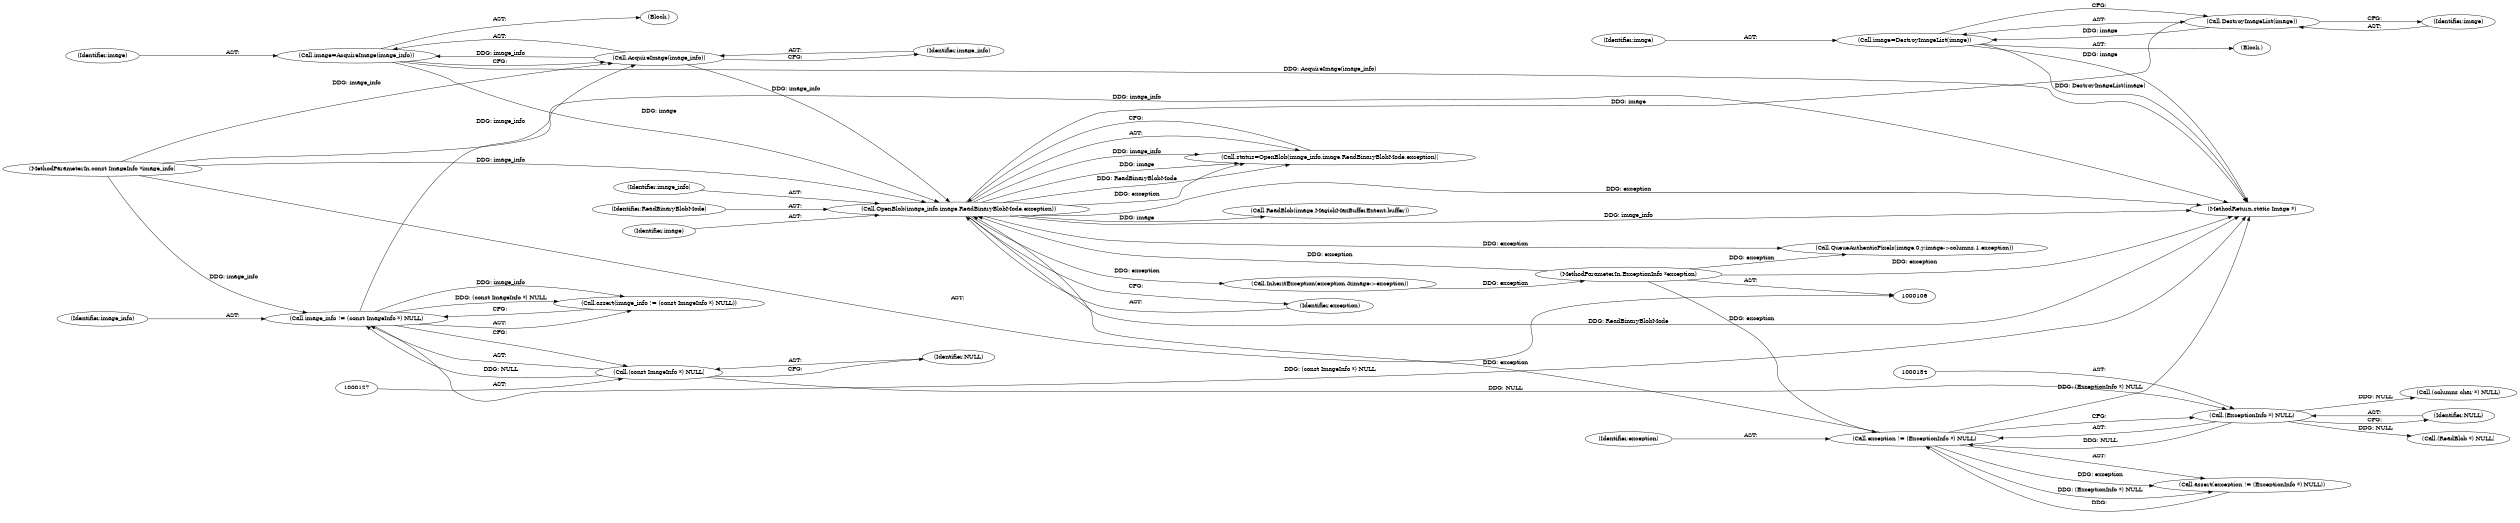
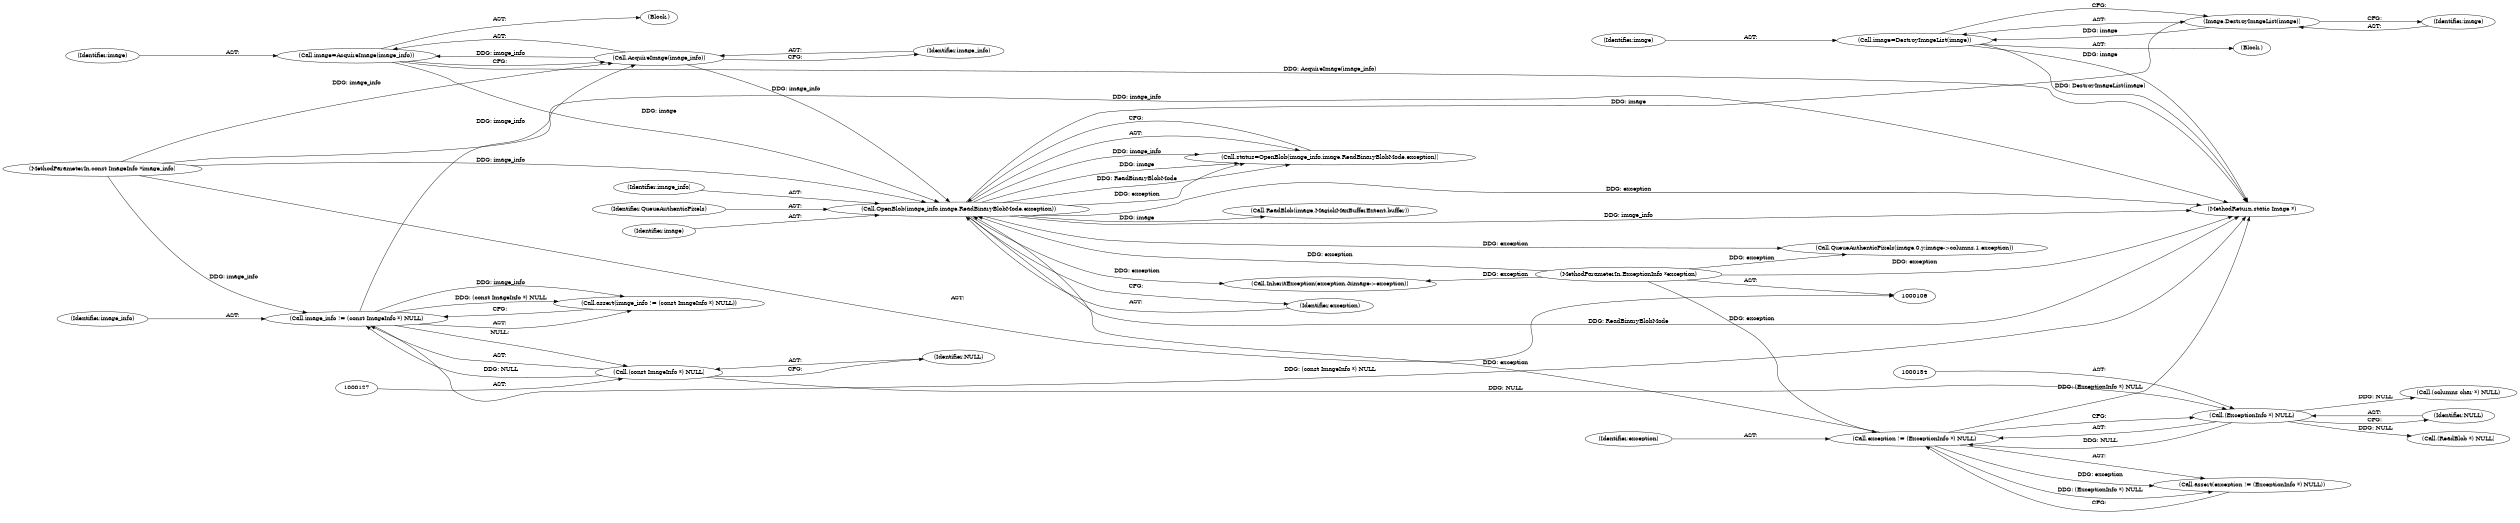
node "(Call,DestroyImageList(image))": label "(Call,DestroyImageList(image))" -> "(Image,DestroyImageList(image))"
node "(Identifier,ReadBinaryBlobMode)": label "(Identifier,ReadBinaryBlobMode)" -> "(Identifier,QueueAuthenticPixels)"
edge "(Call,InheritException(exception,&image->exception))" -> "(MethodParameterIn,ExceptionInfo *exception)": reversed
edge "(Call,image_info != (const ImageInfo *) NULL)" -> "(Call,(const ImageInfo *) NULL)": label "CFG: " -> "NULL: "
edge "(Call,assert(exception != (ExceptionInfo *) NULL))" -> "(Call,exception != (ExceptionInfo *) NULL)": label "DDG: " -> "CFG: "
